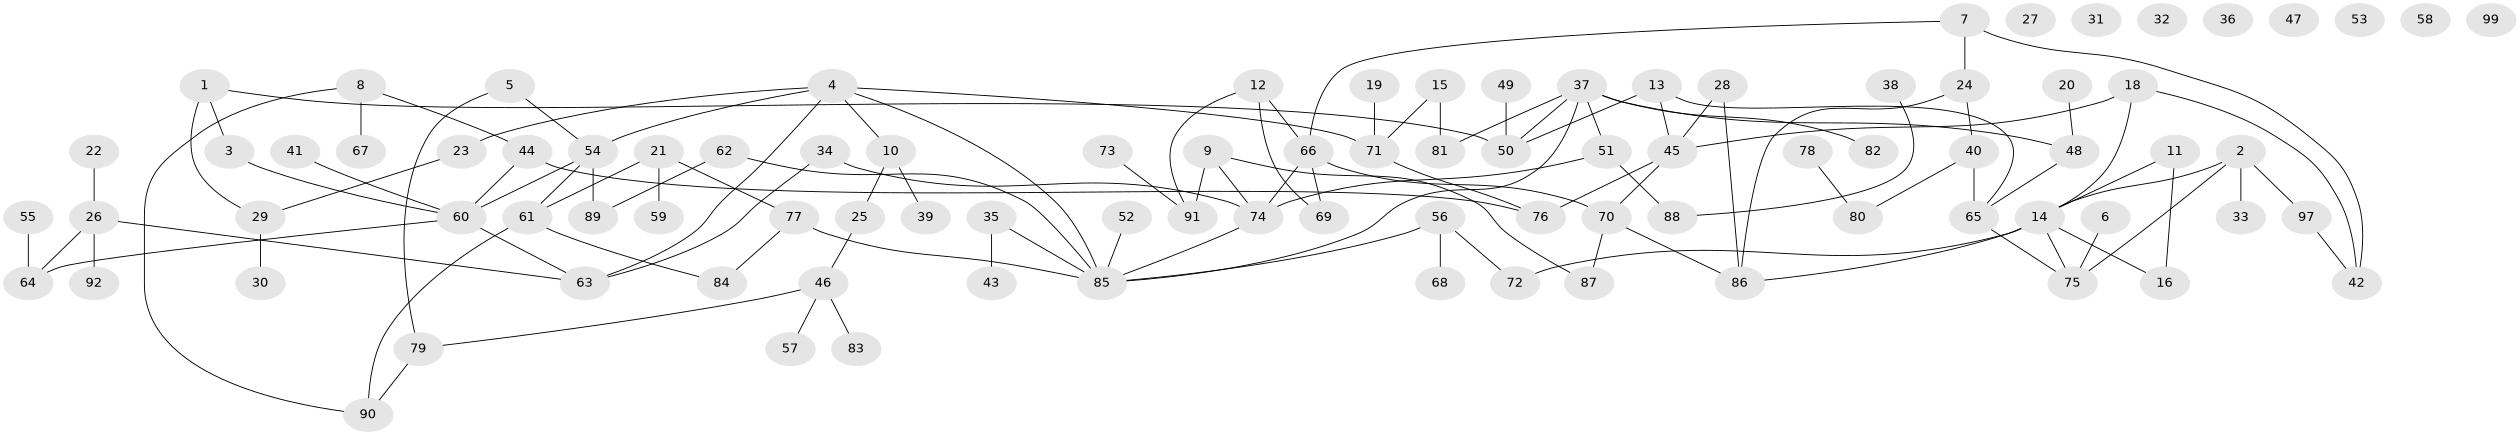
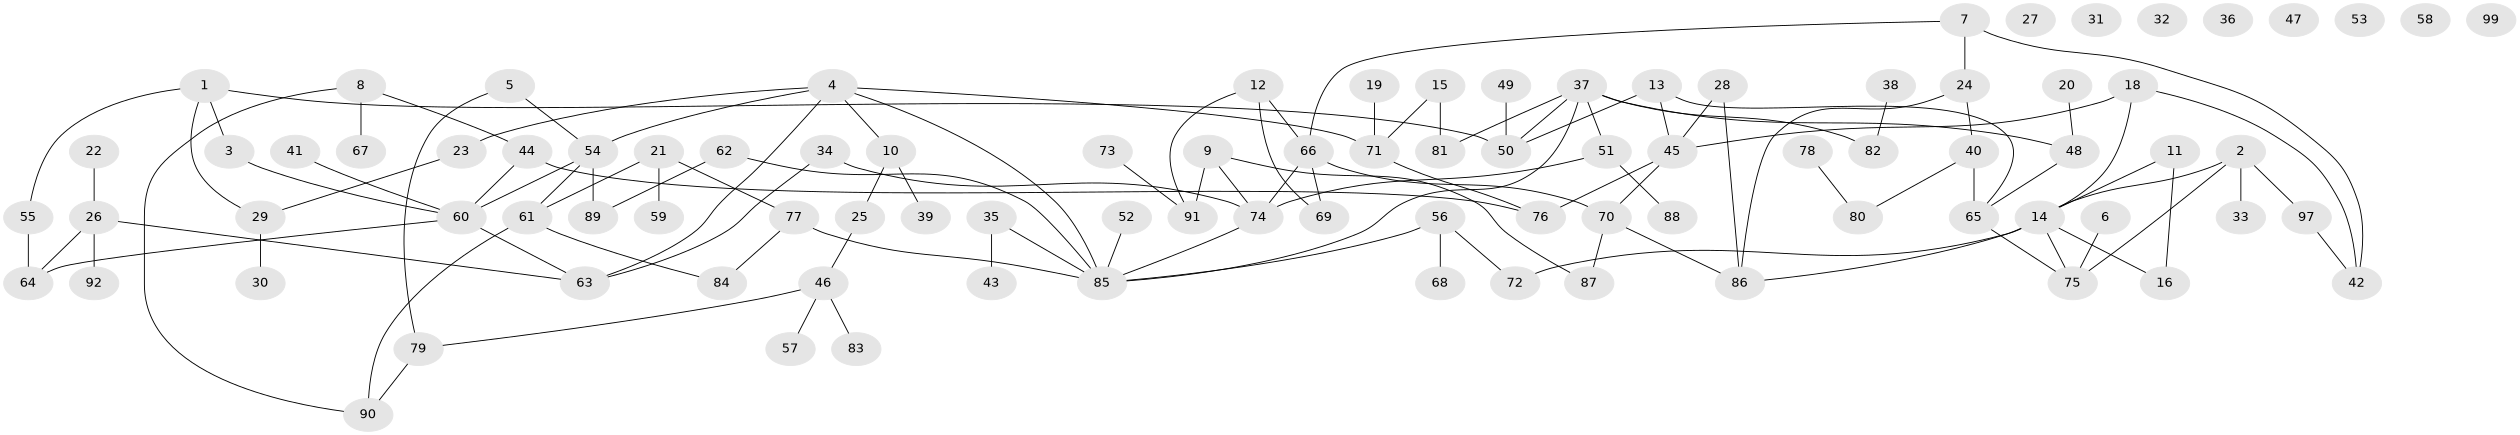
edge "1" -- "55": added
edge "38" -- "88": now "38" -- "82"
